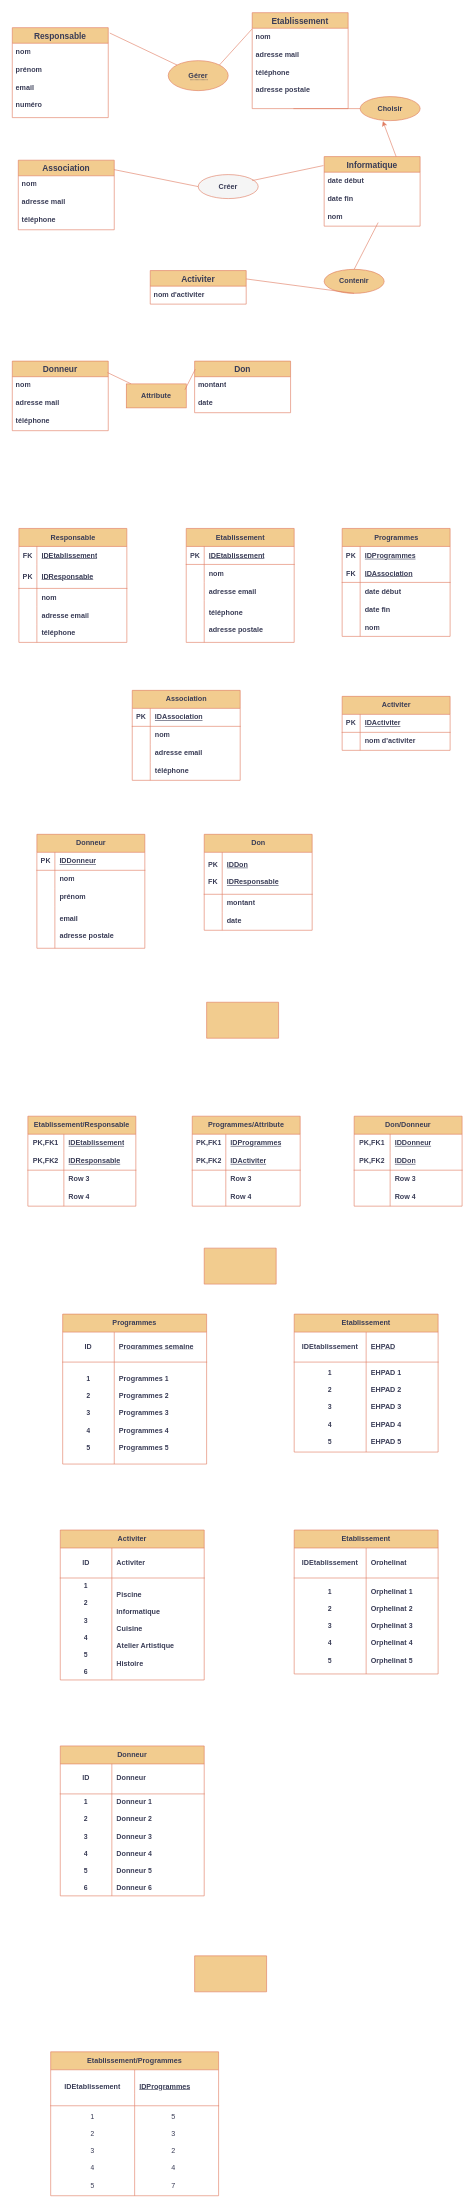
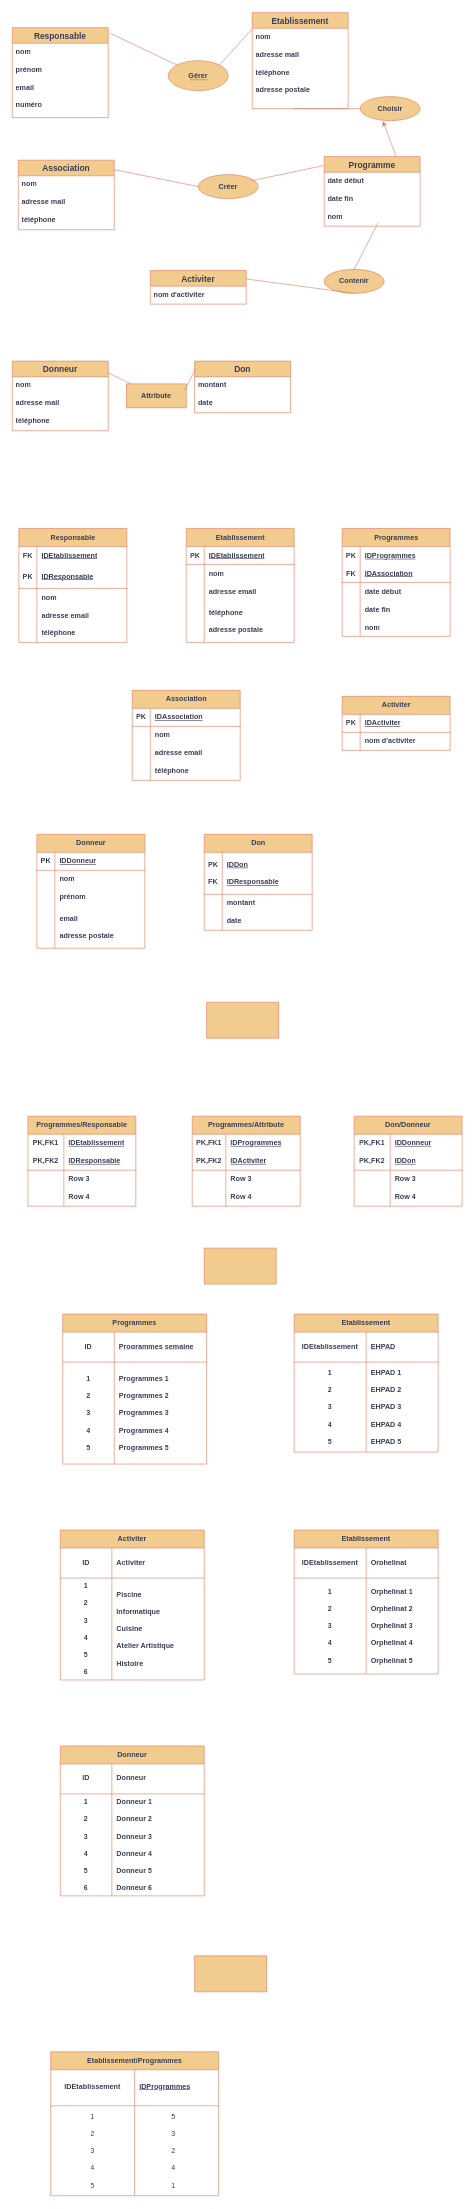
node "Informatique": label "Informatique" -> "Programme"
node "Créer": fillcolor #f5f5f5 -> #f2cc8f
node "Etablissement/Responsable": label "Etablissement/Responsable" -> "Programmes/Responsable"
node "5 3 2 4 7": label "5 3 2 4 7" -> "5 3 2 4 1"
